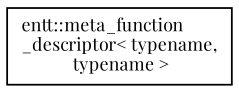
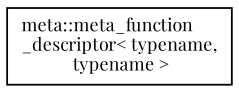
node "entt::meta_function _descriptor< typename, typename >": label "entt::meta_function _descriptor< typename, typename >" -> "meta::meta_function _descriptor< typename, typename >"
